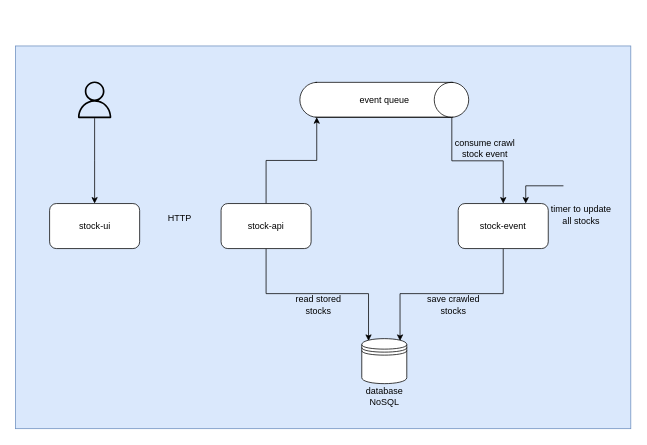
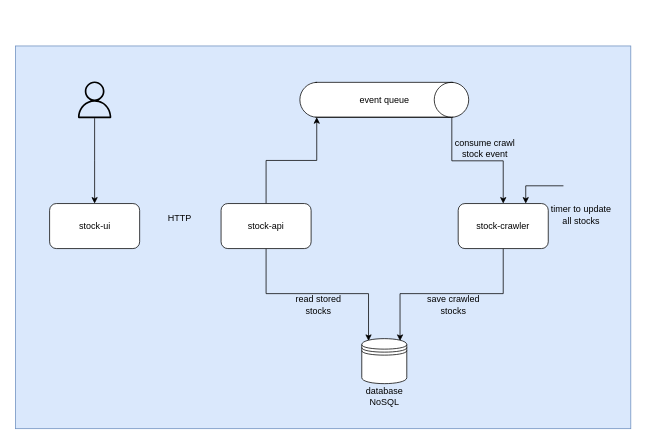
node "stock-event": label "stock-event" -> "stock-crawler"
